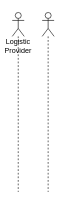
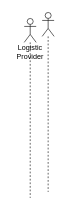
node "Logistic Provider": moved (18, 102) -> (30, 108)
